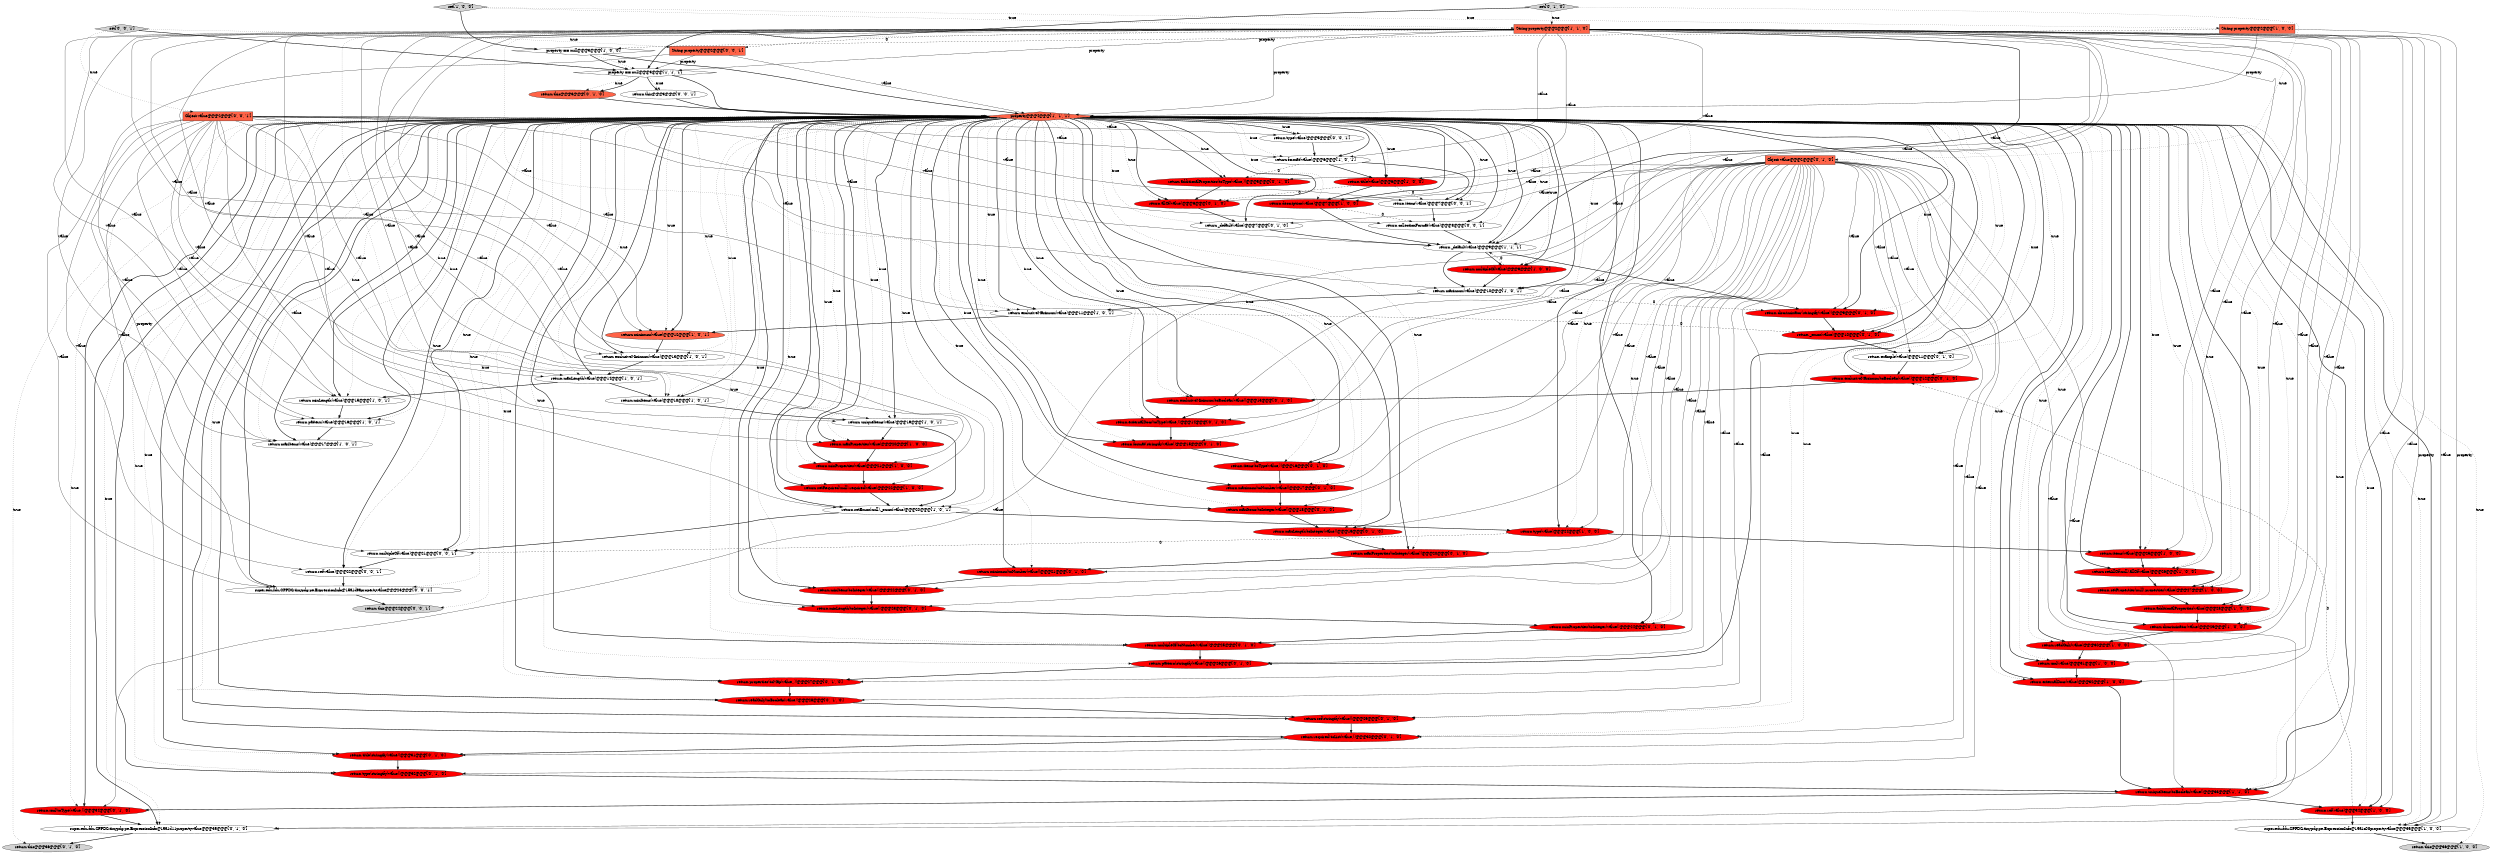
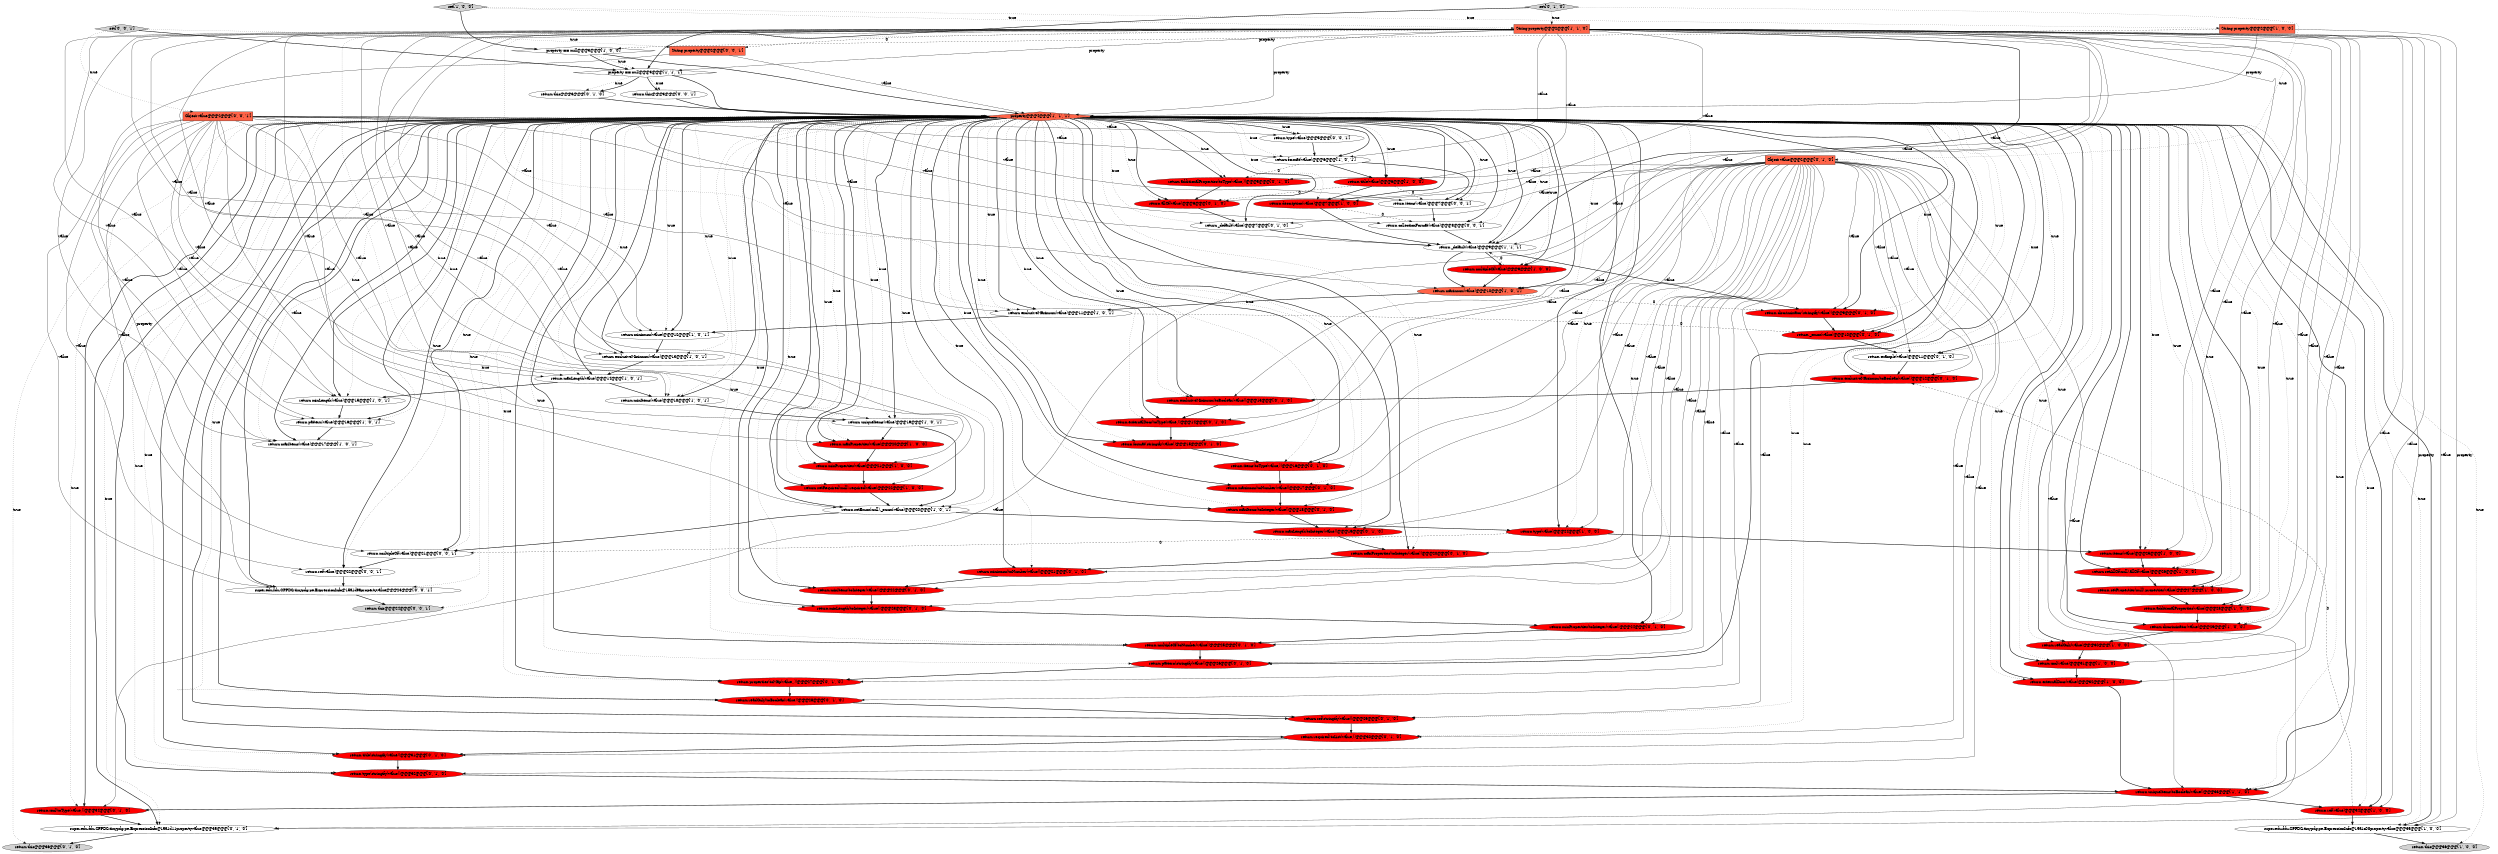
edge "String property@@@2@@@['0', '0', '1']" -> "property == null@@@3@@@['1', '1', '1']": removed, label "property"
node "return this@@@3@@@['0', '1', '0']": fillcolor tomato -> white
node "return maximum(value)@@@10@@@['1', '0', '1']": fillcolor white -> tomato
node "return minimum(value)@@@12@@@['1', '0', '1']": fillcolor tomato -> white
